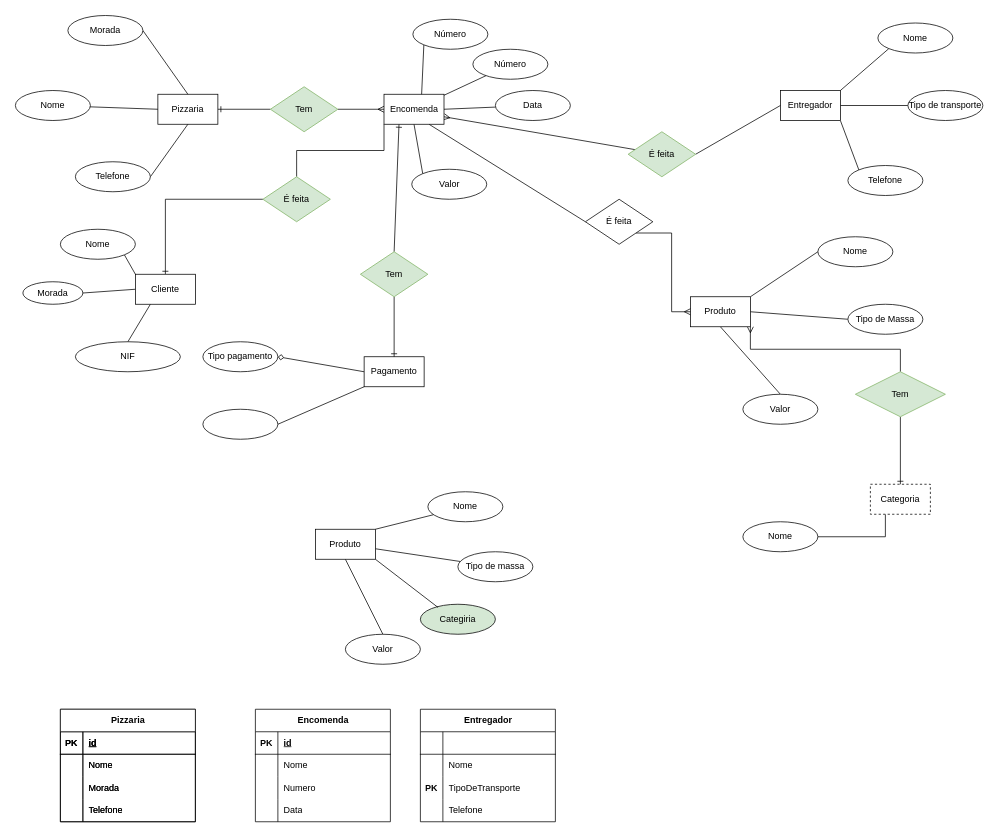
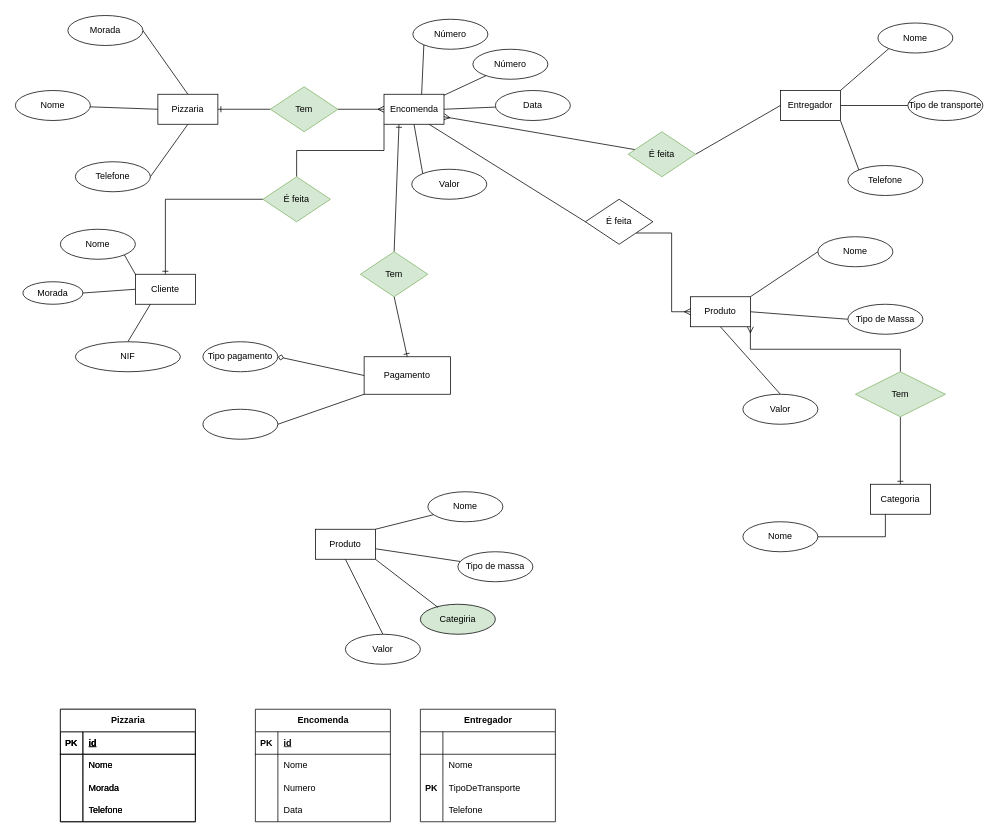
node "Pagamento": size 60x30 -> 86x38
node "Categoria": style dashed -> solid
